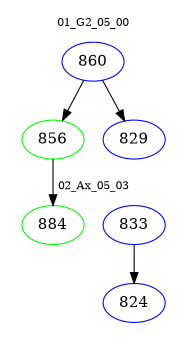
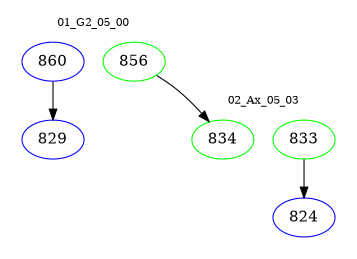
edge "860" -> "856": removed
node "884": label "884" -> "834"
node "833": color blue -> green
